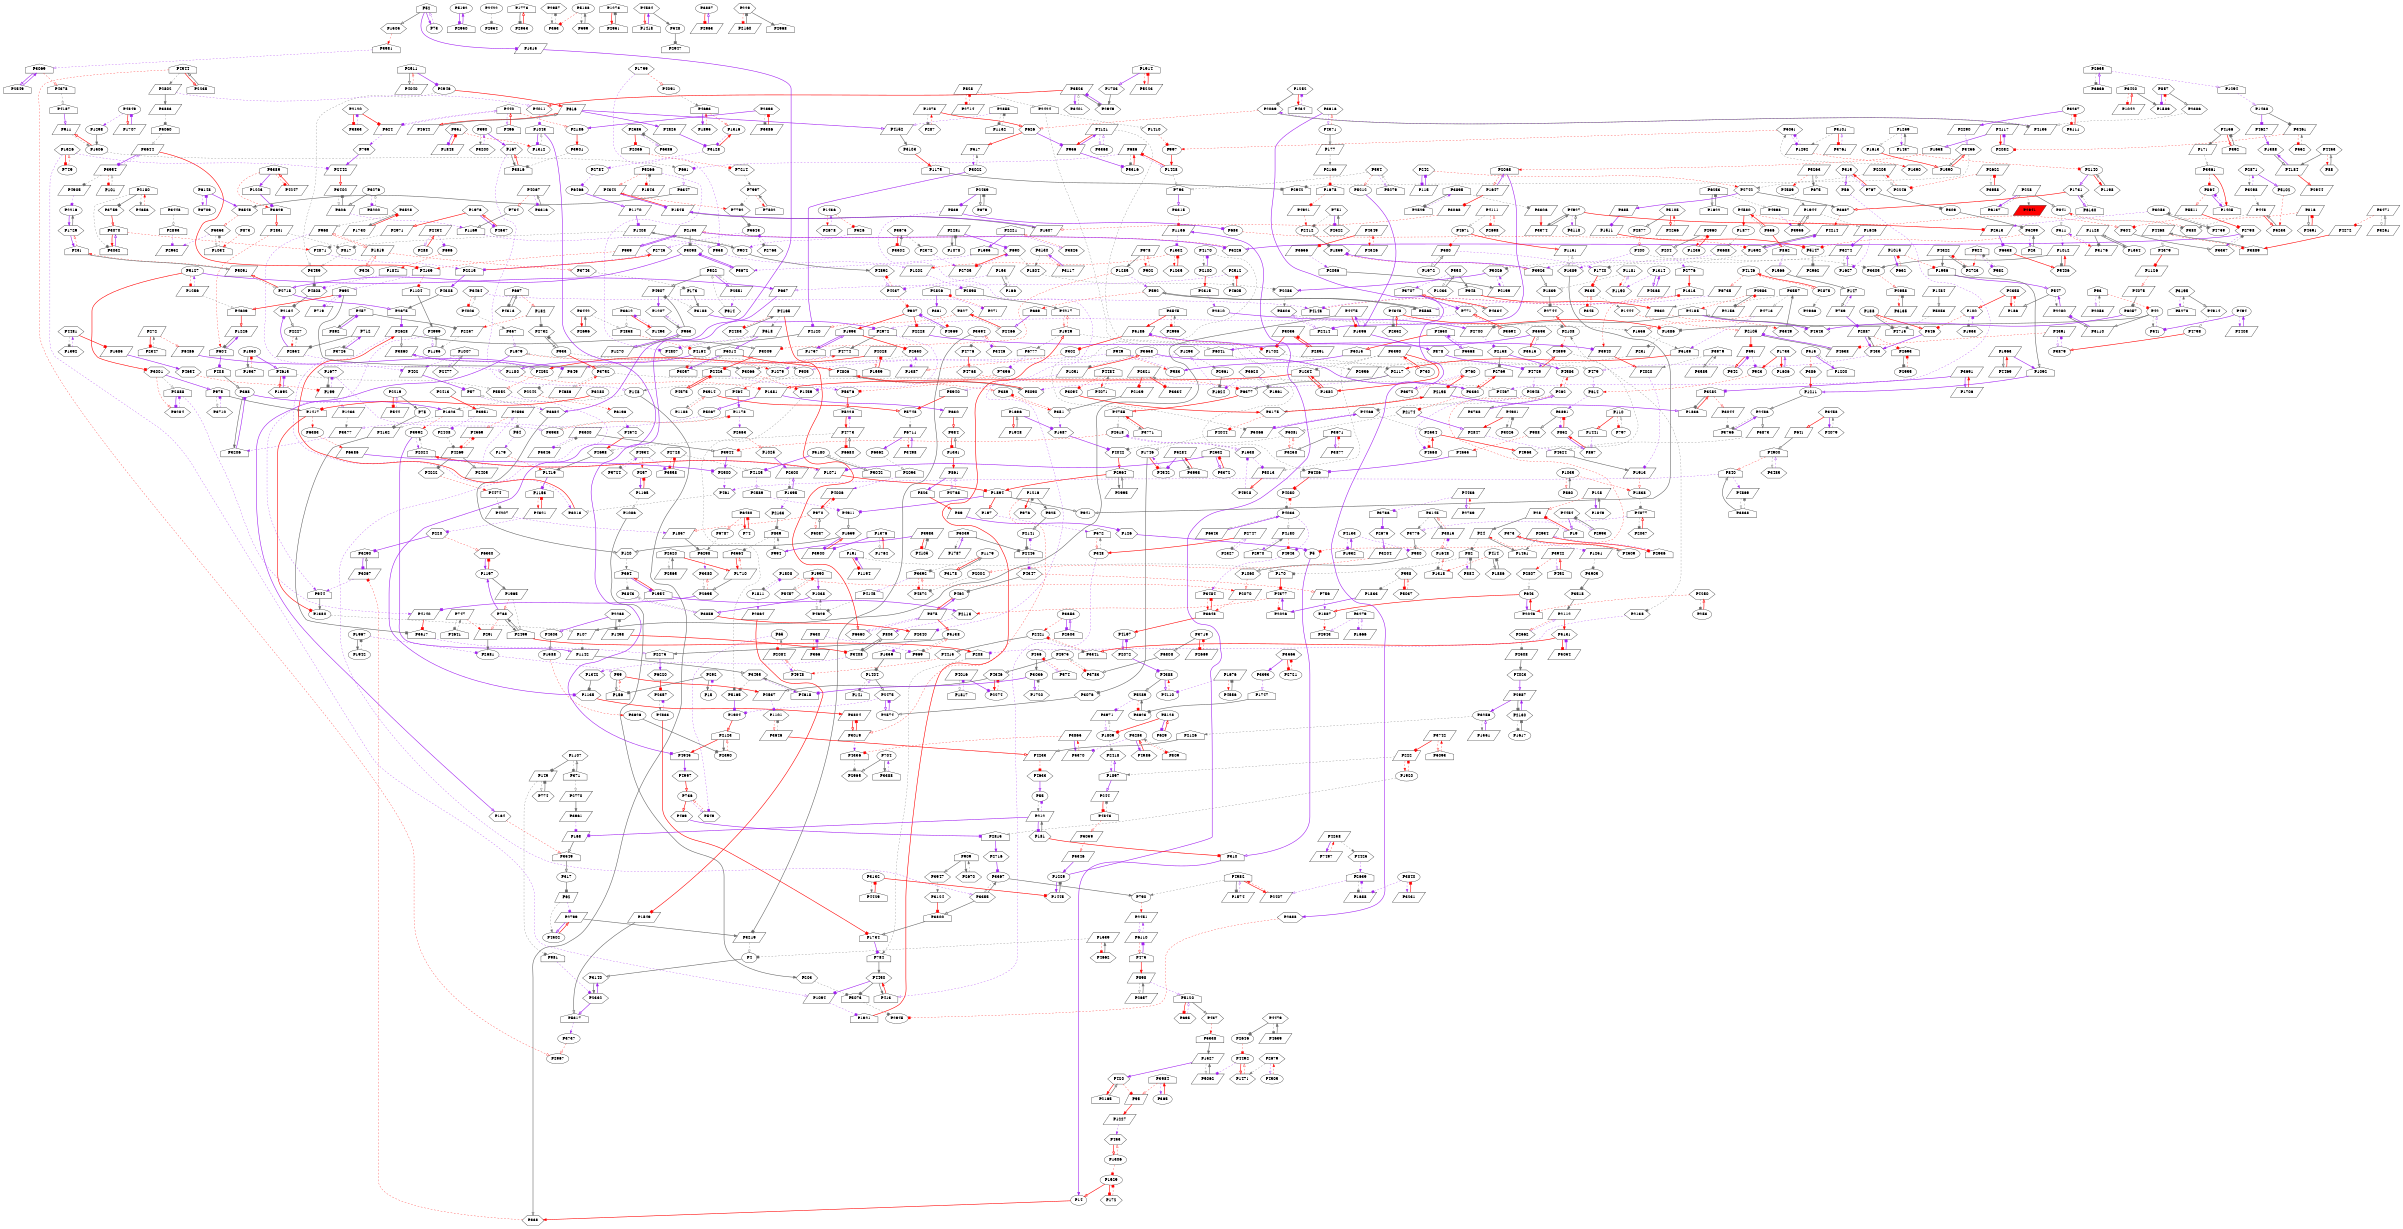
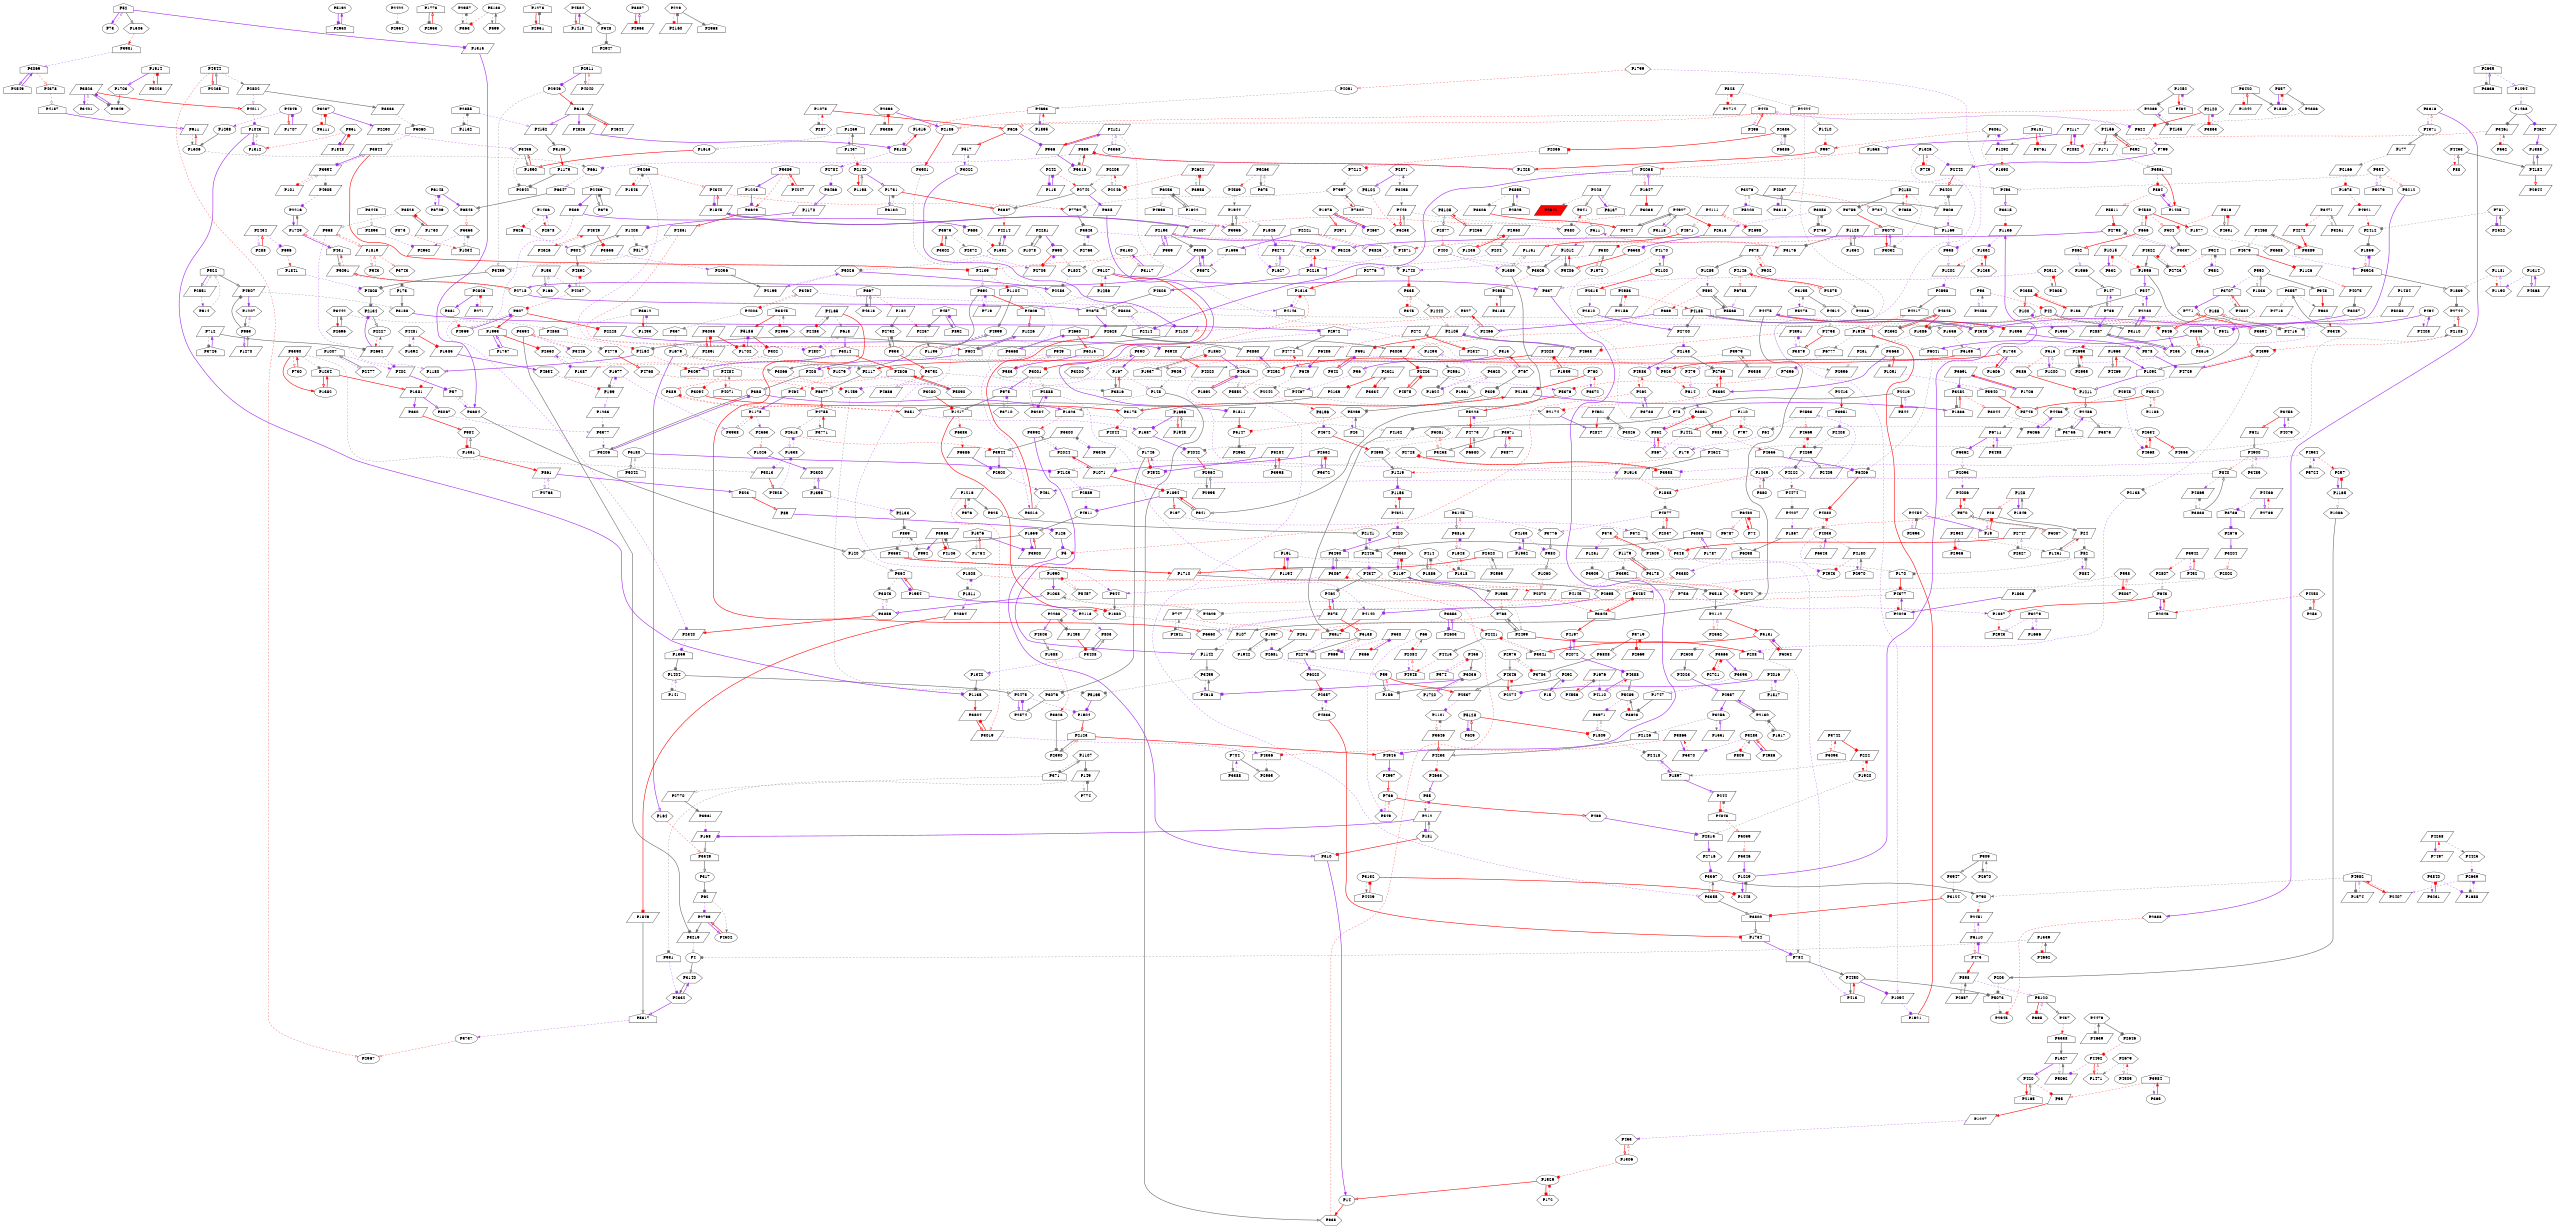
node "P793": label "P793" -> "P493"
edge "P2964" -> "P1894": now "P941" -> "P1894"
